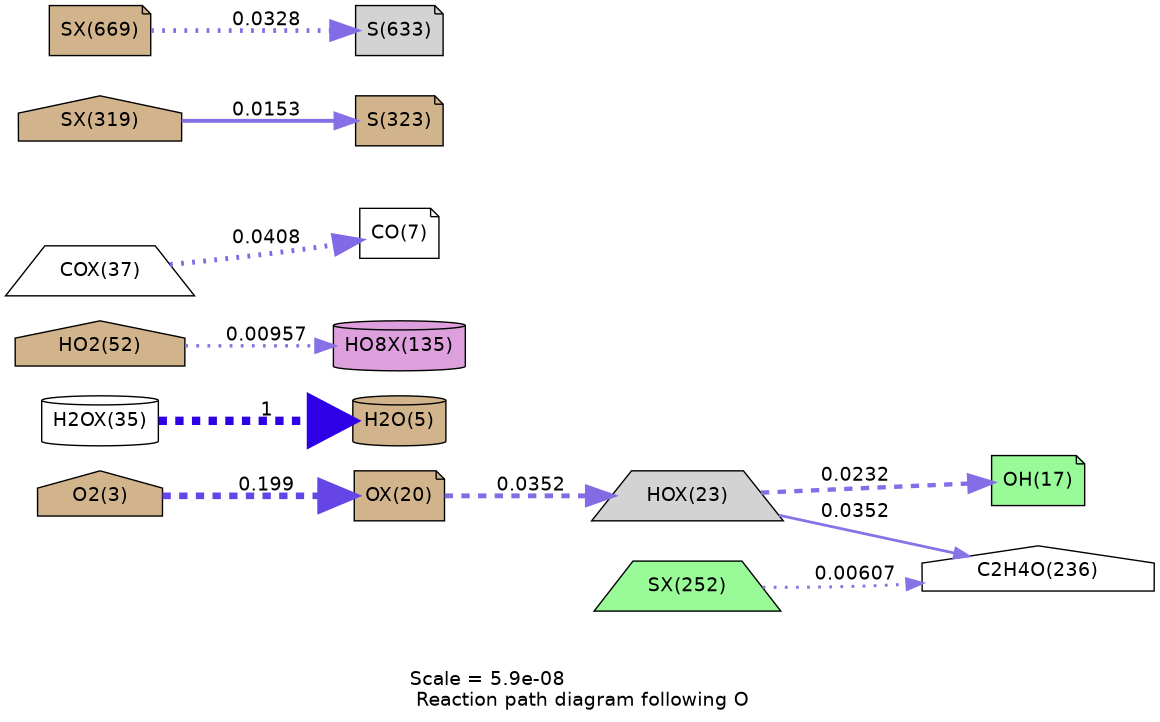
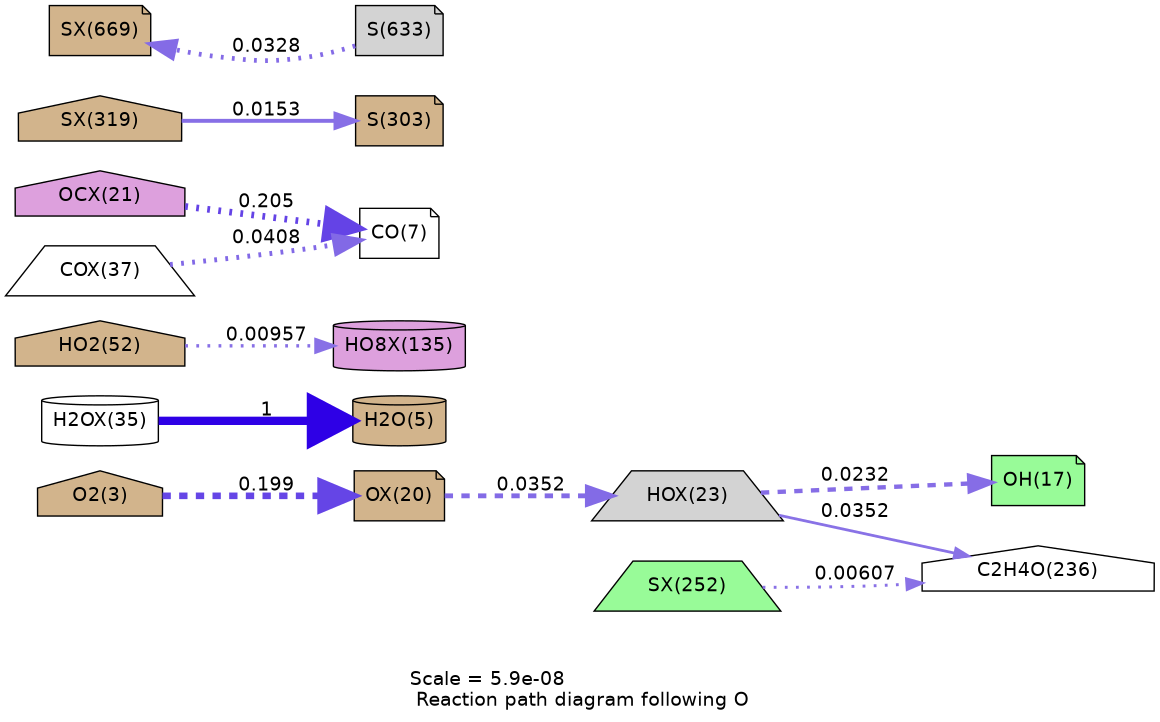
edge "SX(669)" -> "S(633)": reversed
node "S(323)": label "S(323)" -> "S(303)"
node "OCX(21)": added
edge "H2OX(35)" -> "H2O(5)": style dashed -> bold
